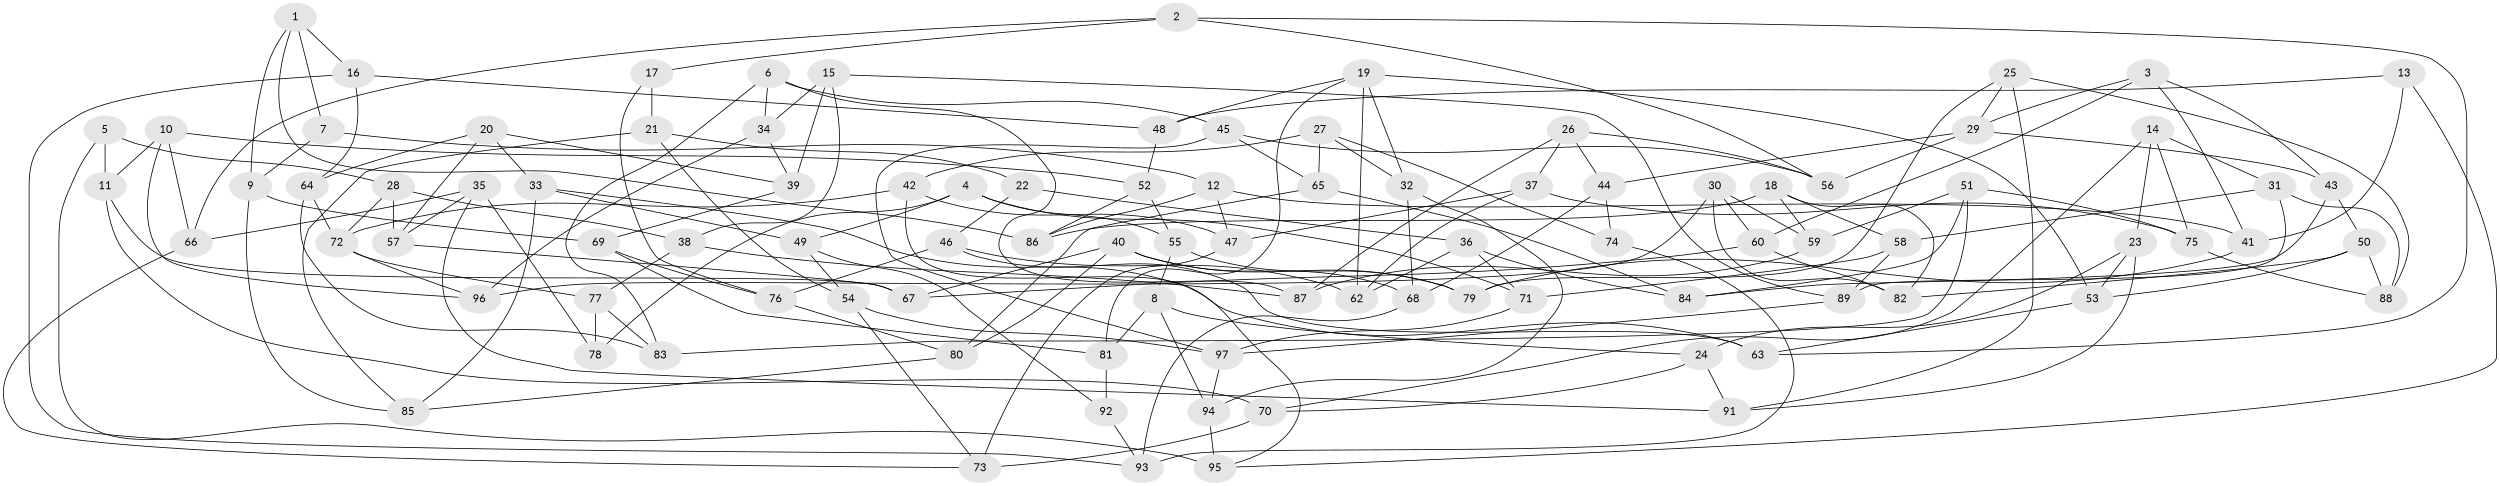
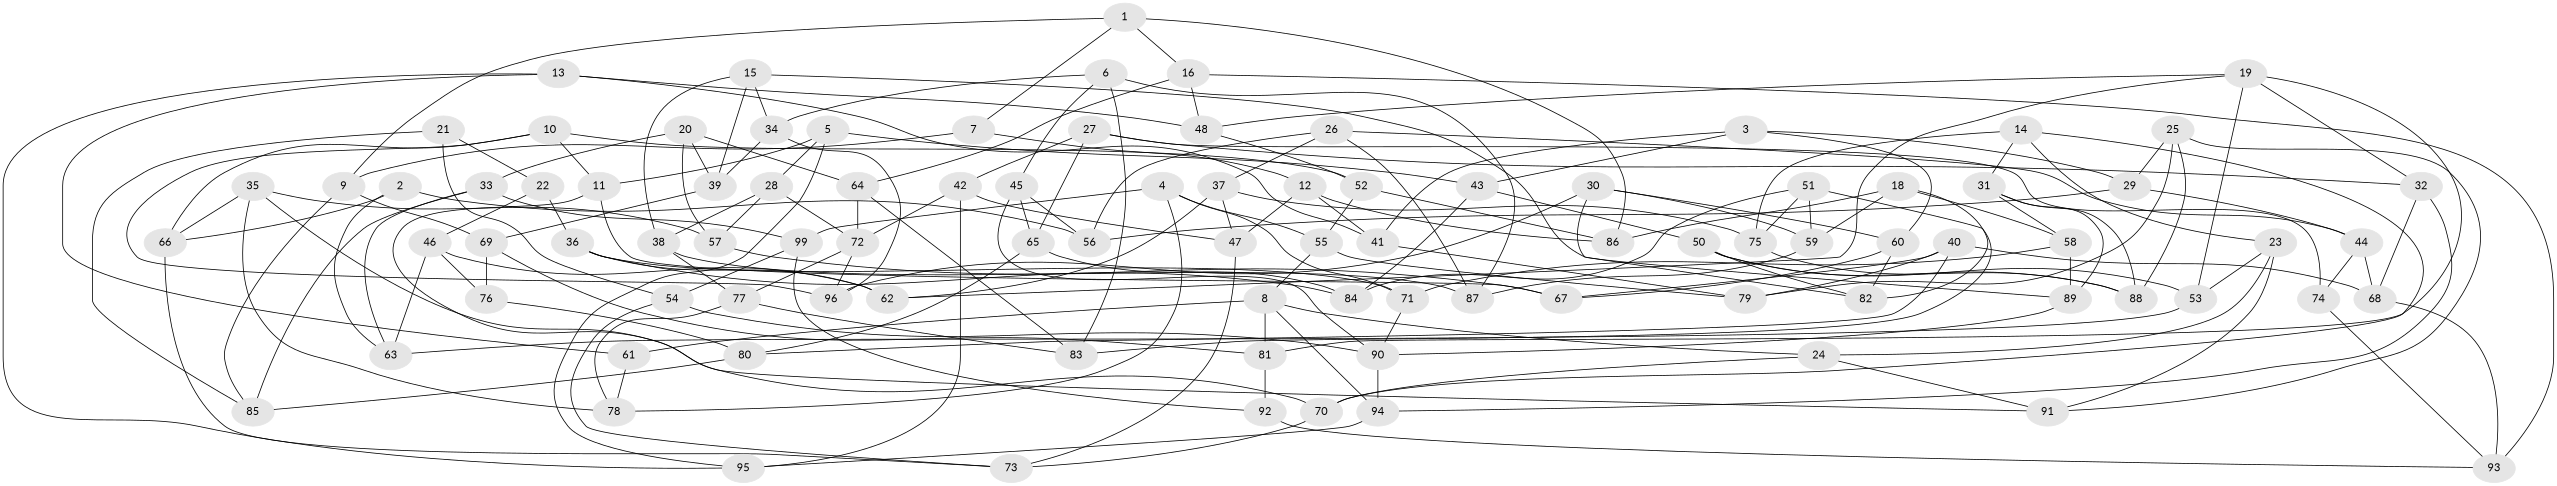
node "17": removed
edge "29" -- "43": now "5" -- "43"
node "49": label "49" -> "99"
node "61": added
node "97": label "97" -> "90"
